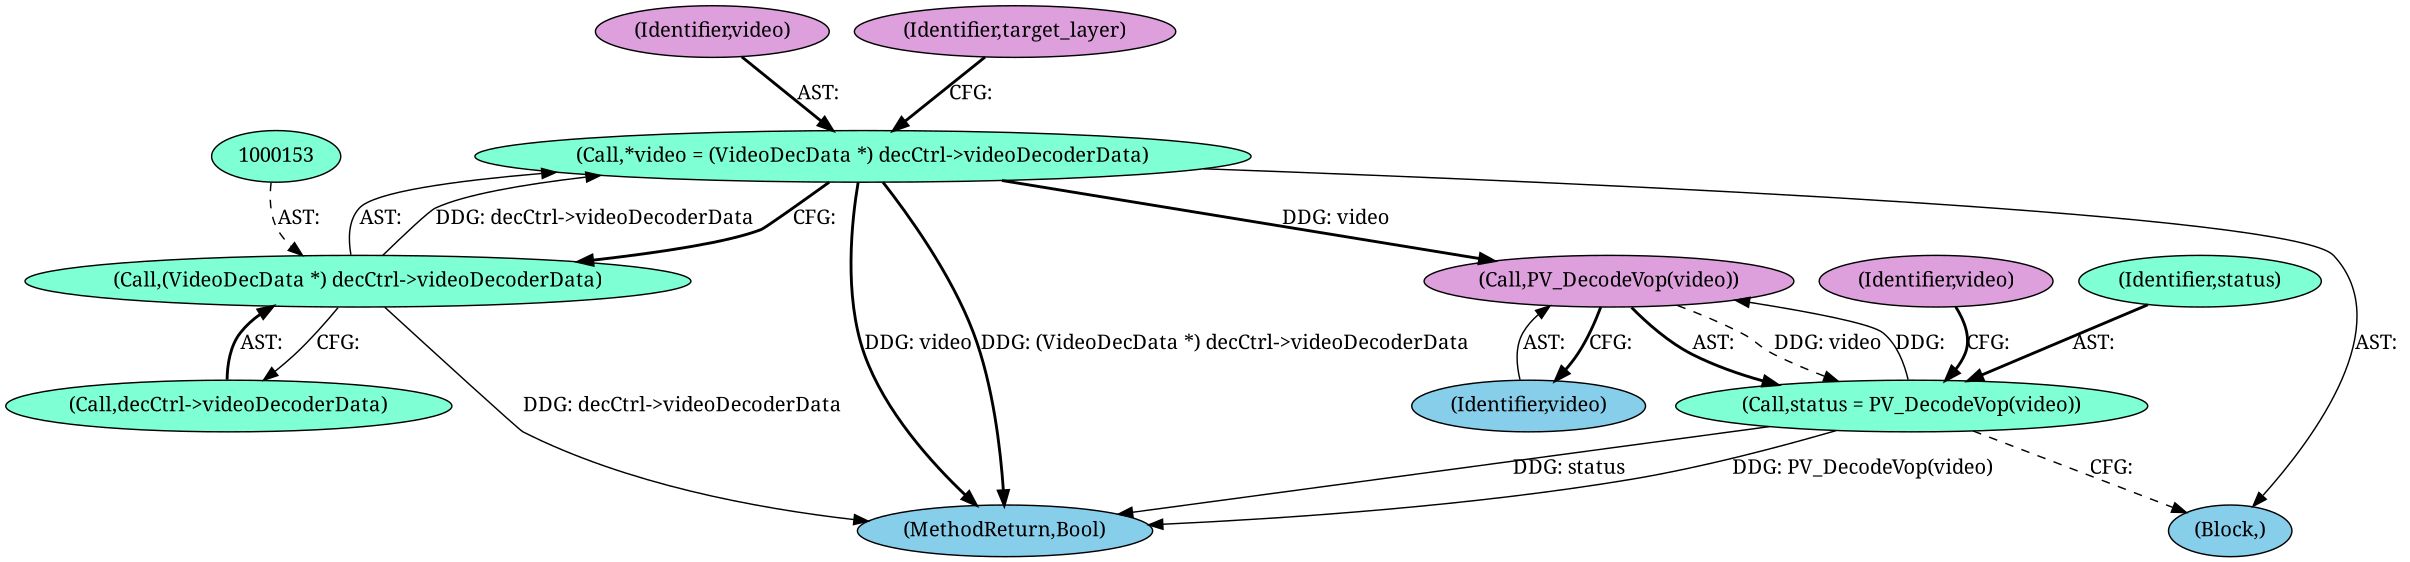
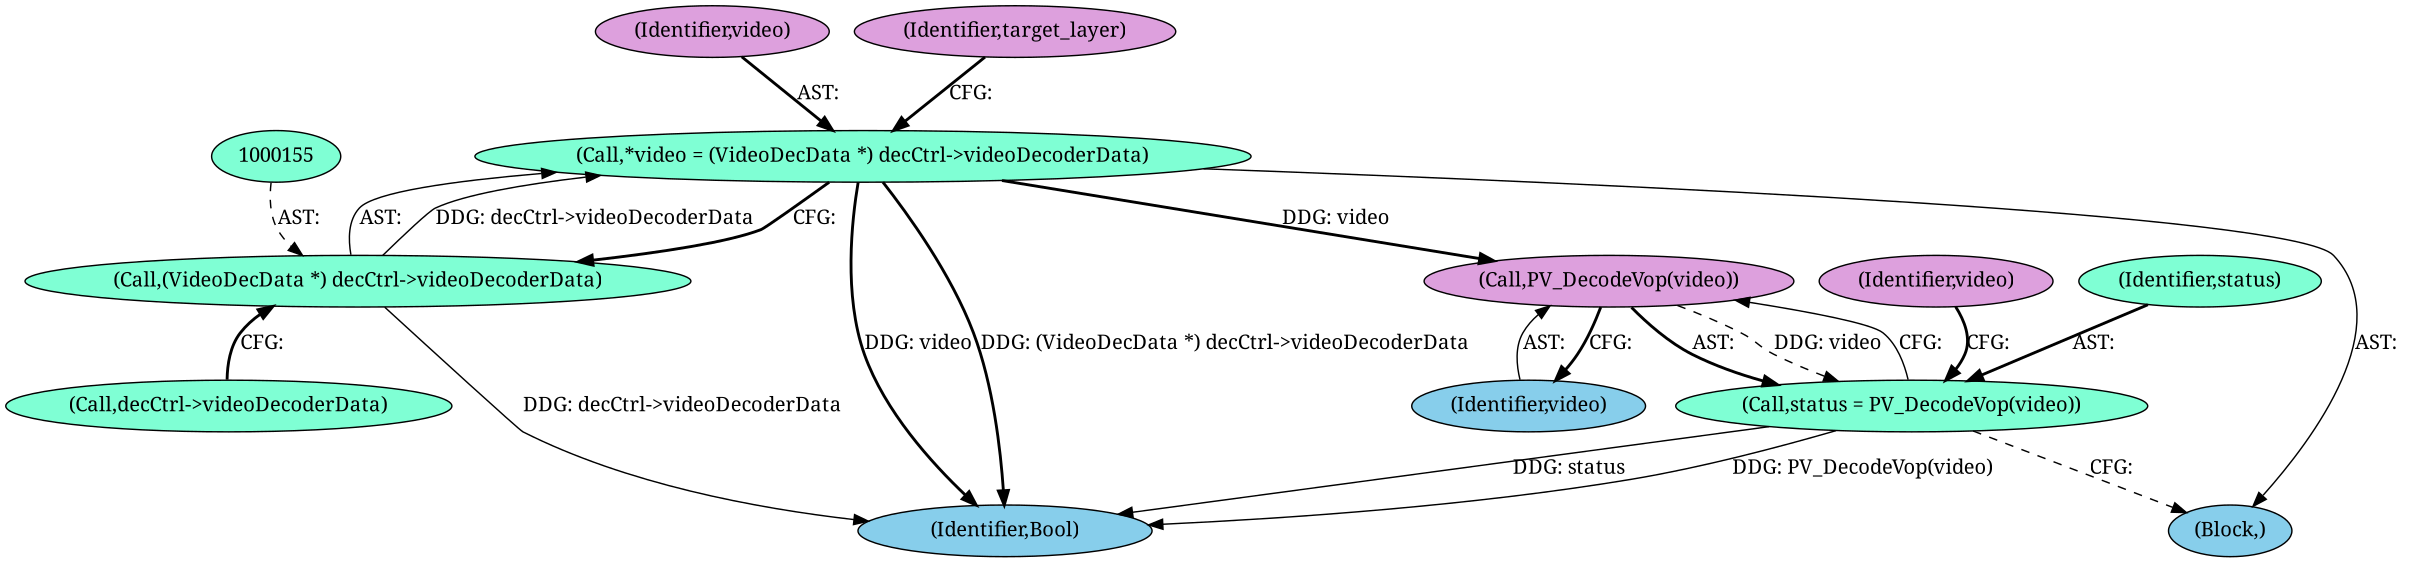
node "1000153": label "1000153" -> "1000155"
edge "(Call,(VideoDecData *) decCtrl->videoDecoderData)" -> "(Call,decCtrl->videoDecoderData)": removed, label "CFG:"
edge "(Call,decCtrl->videoDecoderData)" -> "(Call,(VideoDecData *) decCtrl->videoDecoderData)": label "AST: " -> "CFG: "
edge "(Call,status = PV_DecodeVop(video))" -> "(Call,PV_DecodeVop(video))": label "DDG: " -> "CFG: "
node "(MethodReturn,Bool)": label "(MethodReturn,Bool)" -> "(Identifier,Bool)"
